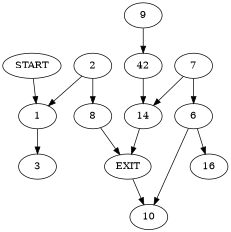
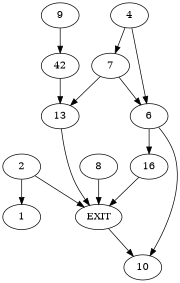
node "4": added
node "START": removed
edge "2" -> "8": now "2" -> "EXIT"
node "14": label "14" -> "13"
node "3": removed
edge "16" -> "EXIT": added
